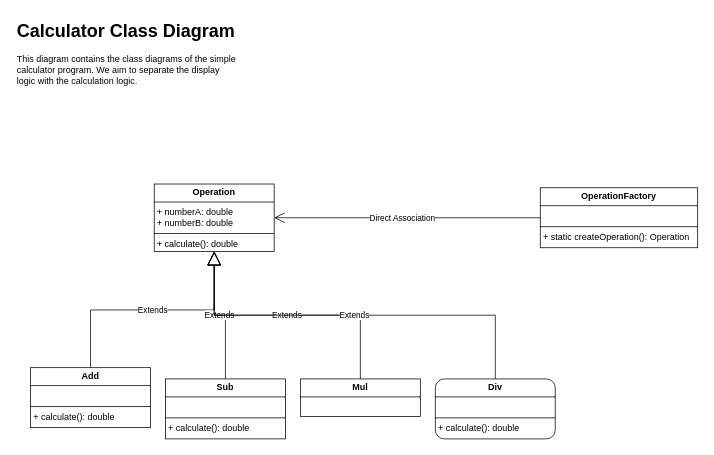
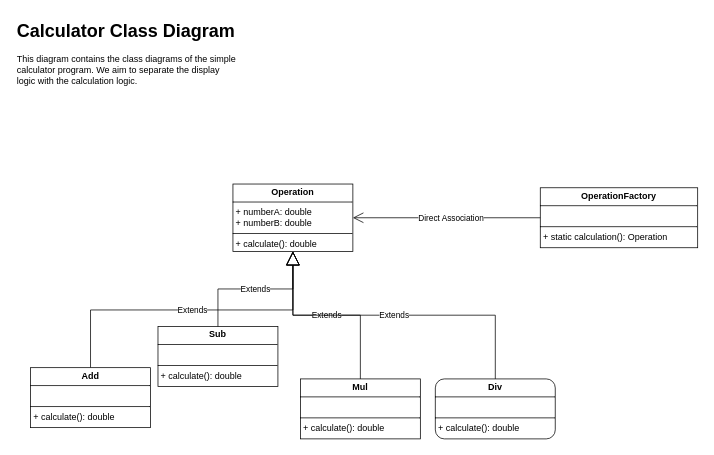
node "OperationFactory + static createOperation(): Operation": label "OperationFactory + static createOperation(): Operation" -> "OperationFactory + static calculation(): Operation"
node "Operation + numberA: double + numberB: double + calculate(): double": moved (214, 218) -> (293, 218)
node "Mul + calculate(): double": size 120x38 -> 120x60
node "Sub + calculate(): double": moved (225, 409) -> (218, 357)
